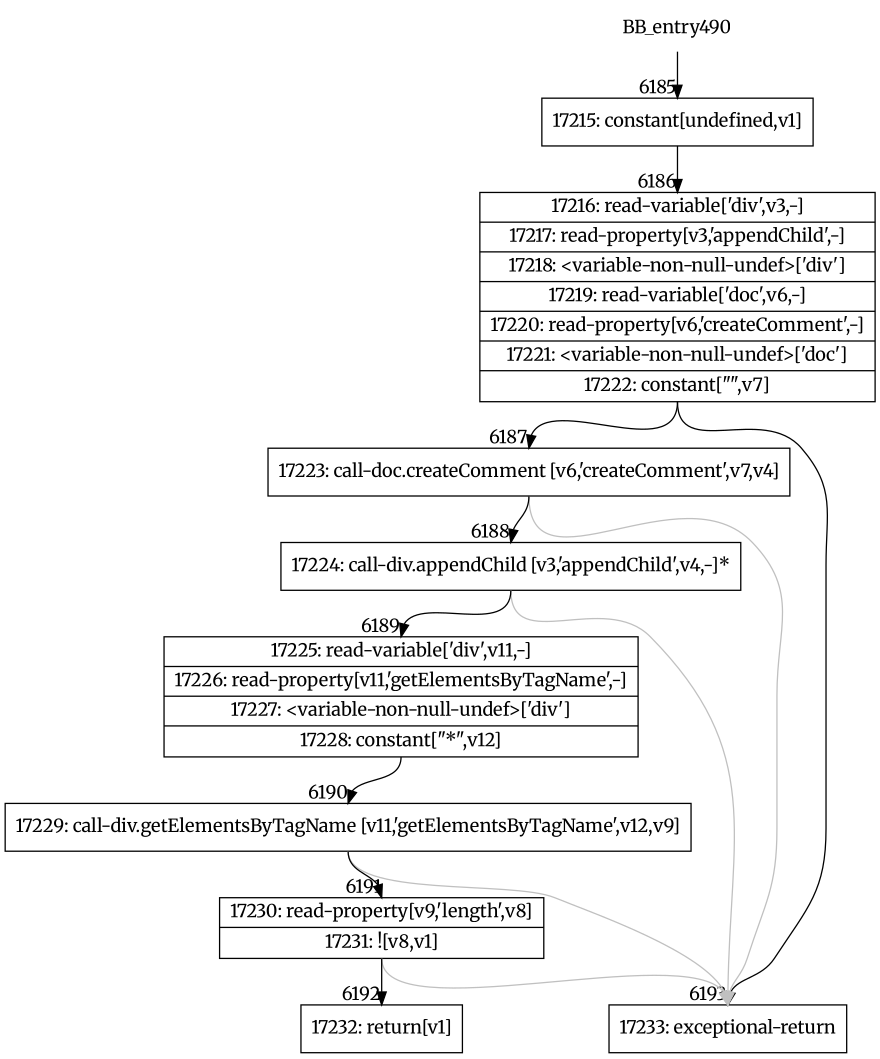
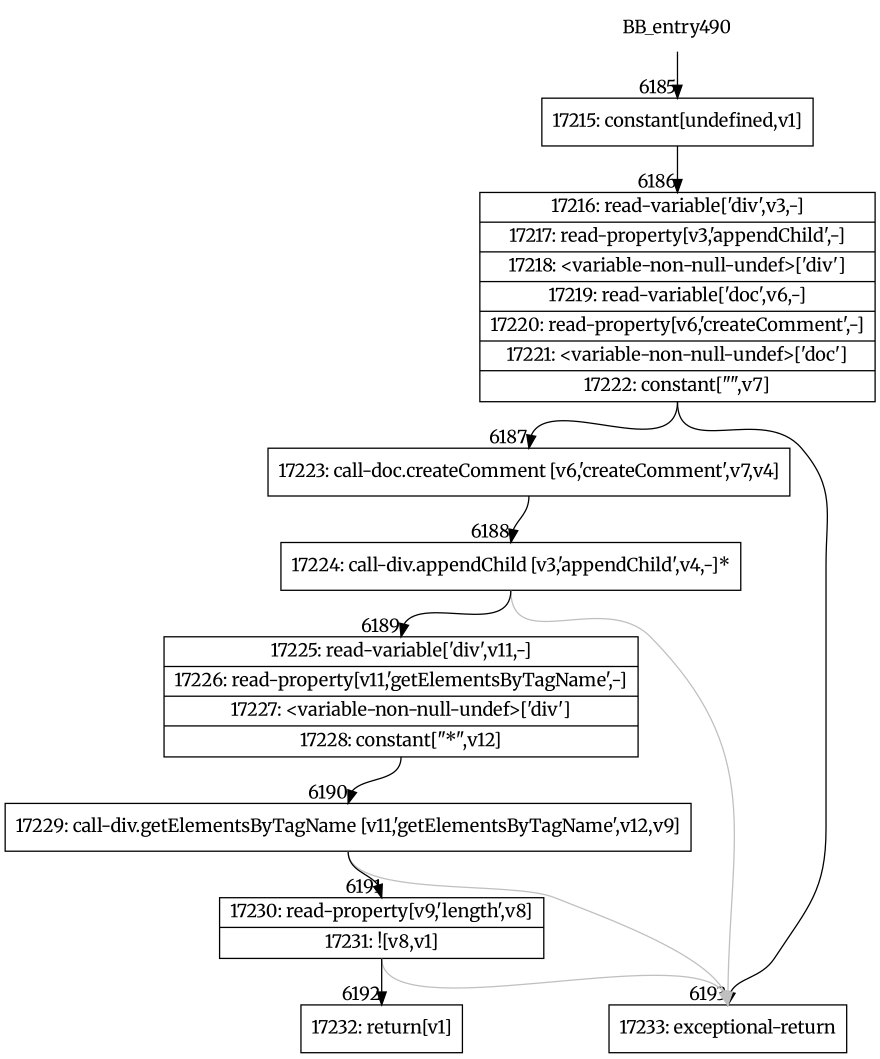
edge "17223: call-doc.createComment [v6,'createComment',v7,v4]" -> "17233: exceptional-return": removed
